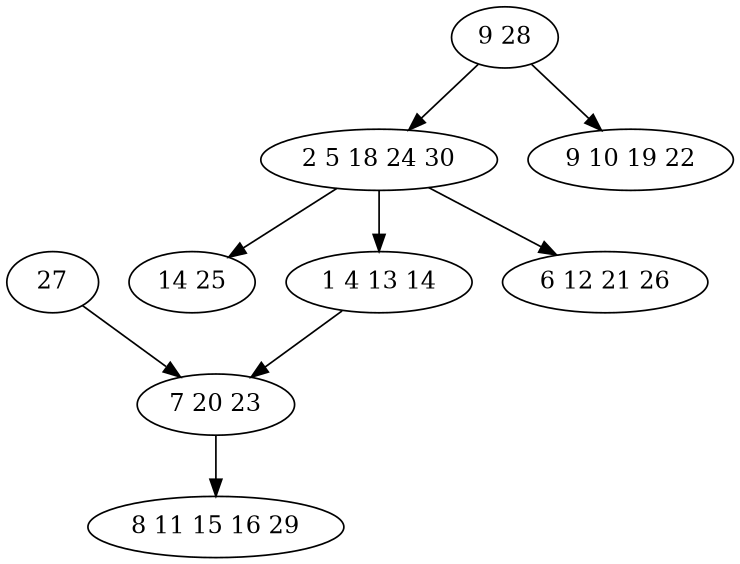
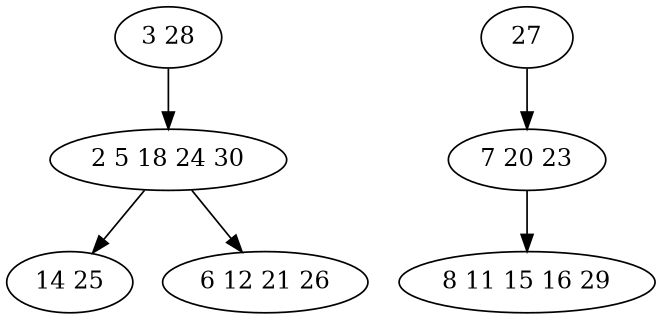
node "9 28": label "9 28" -> "3 28"
node "9 10 19 22": removed
node "1 4 13 14": removed
